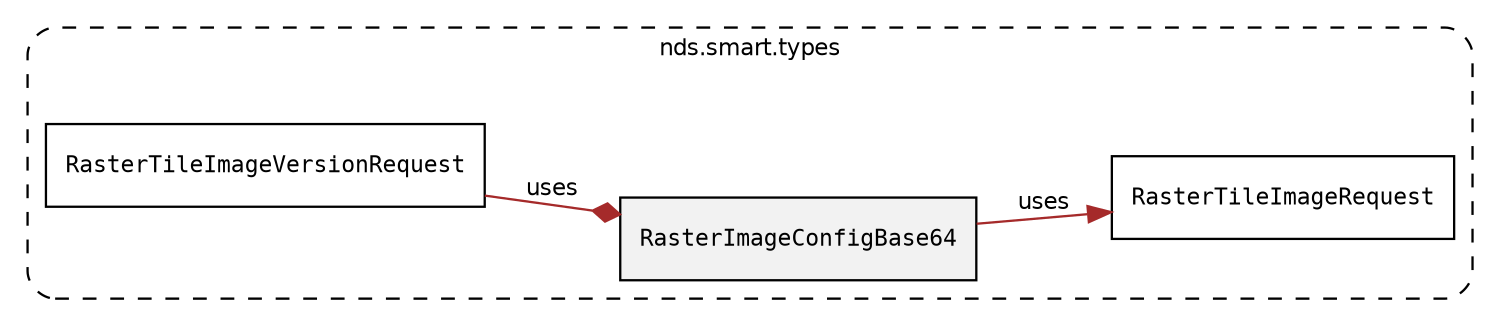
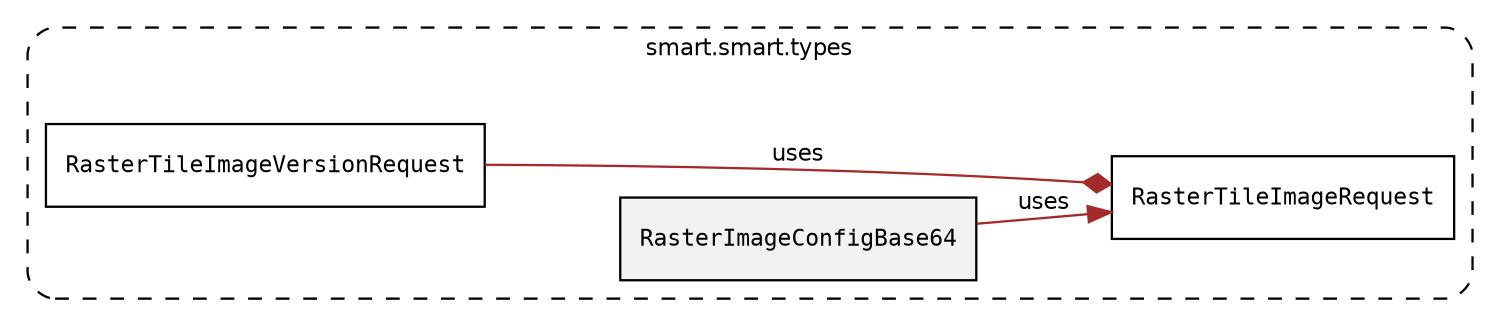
cluster "nds.smart.types": label "nds.smart.types" -> "smart.smart.types"
edge "RasterTileImageVersionRequest" -> "RasterImageConfigBase64": now "RasterTileImageVersionRequest" -> "RasterTileImageRequest"
